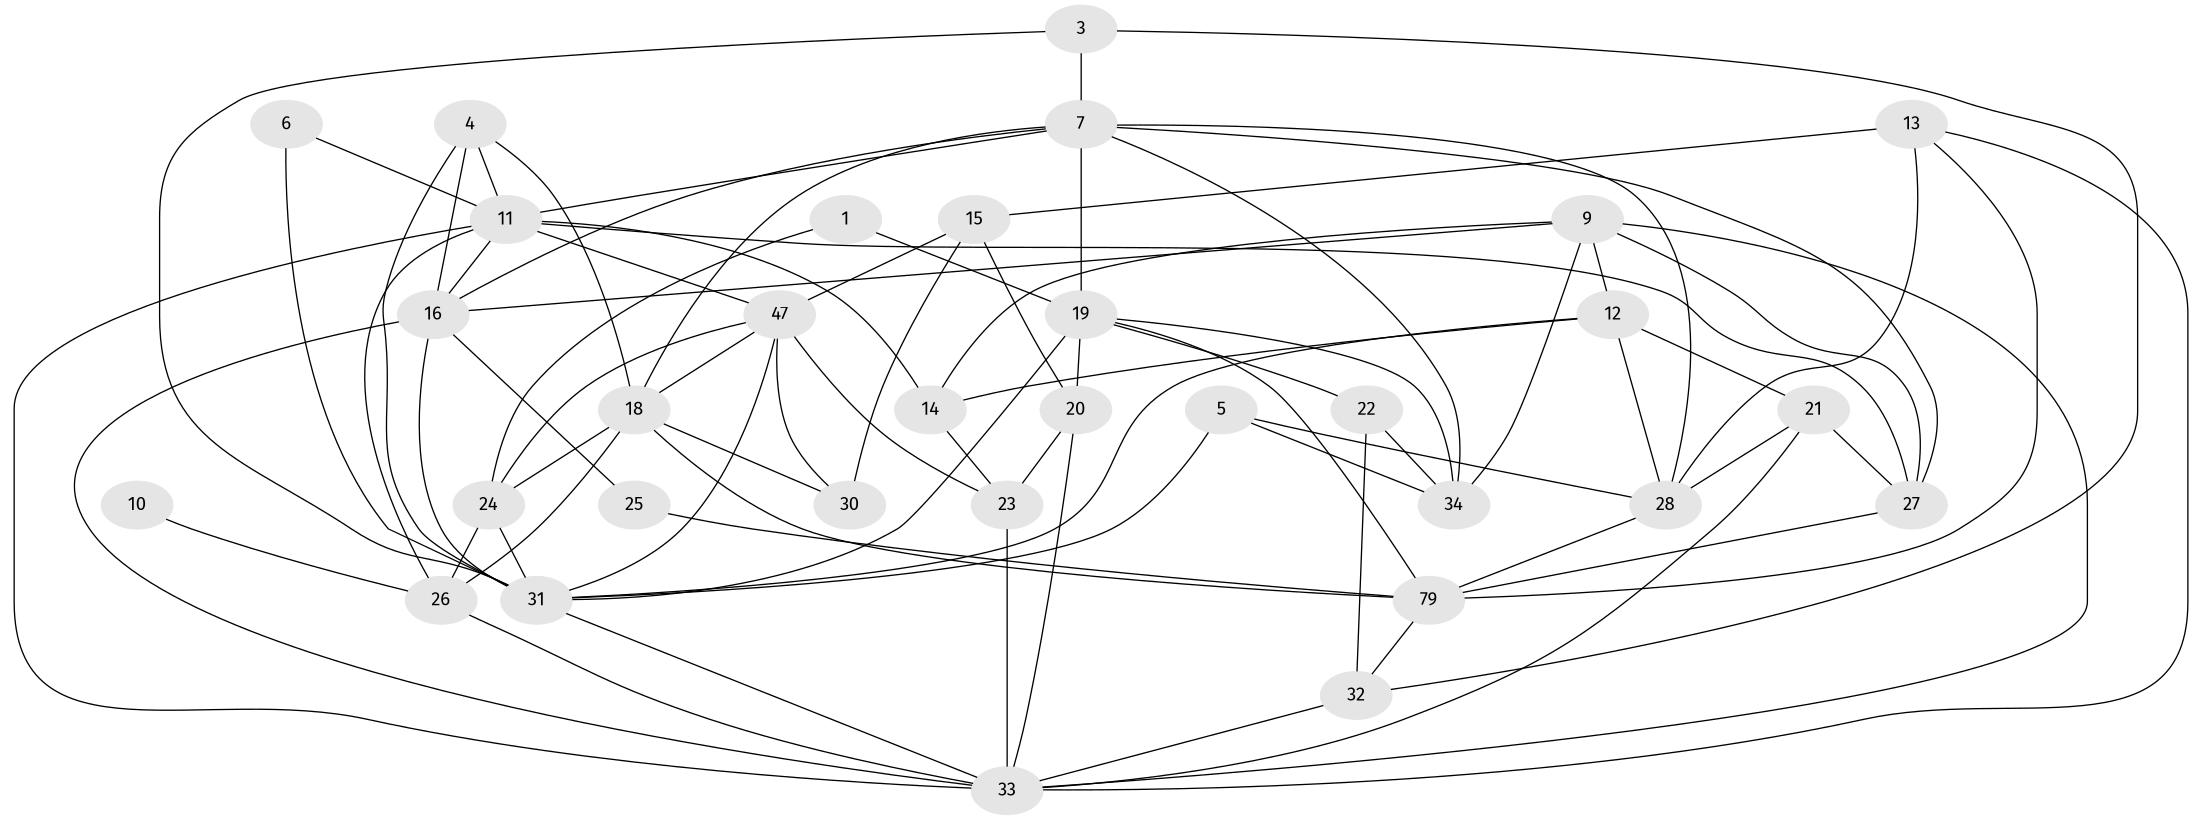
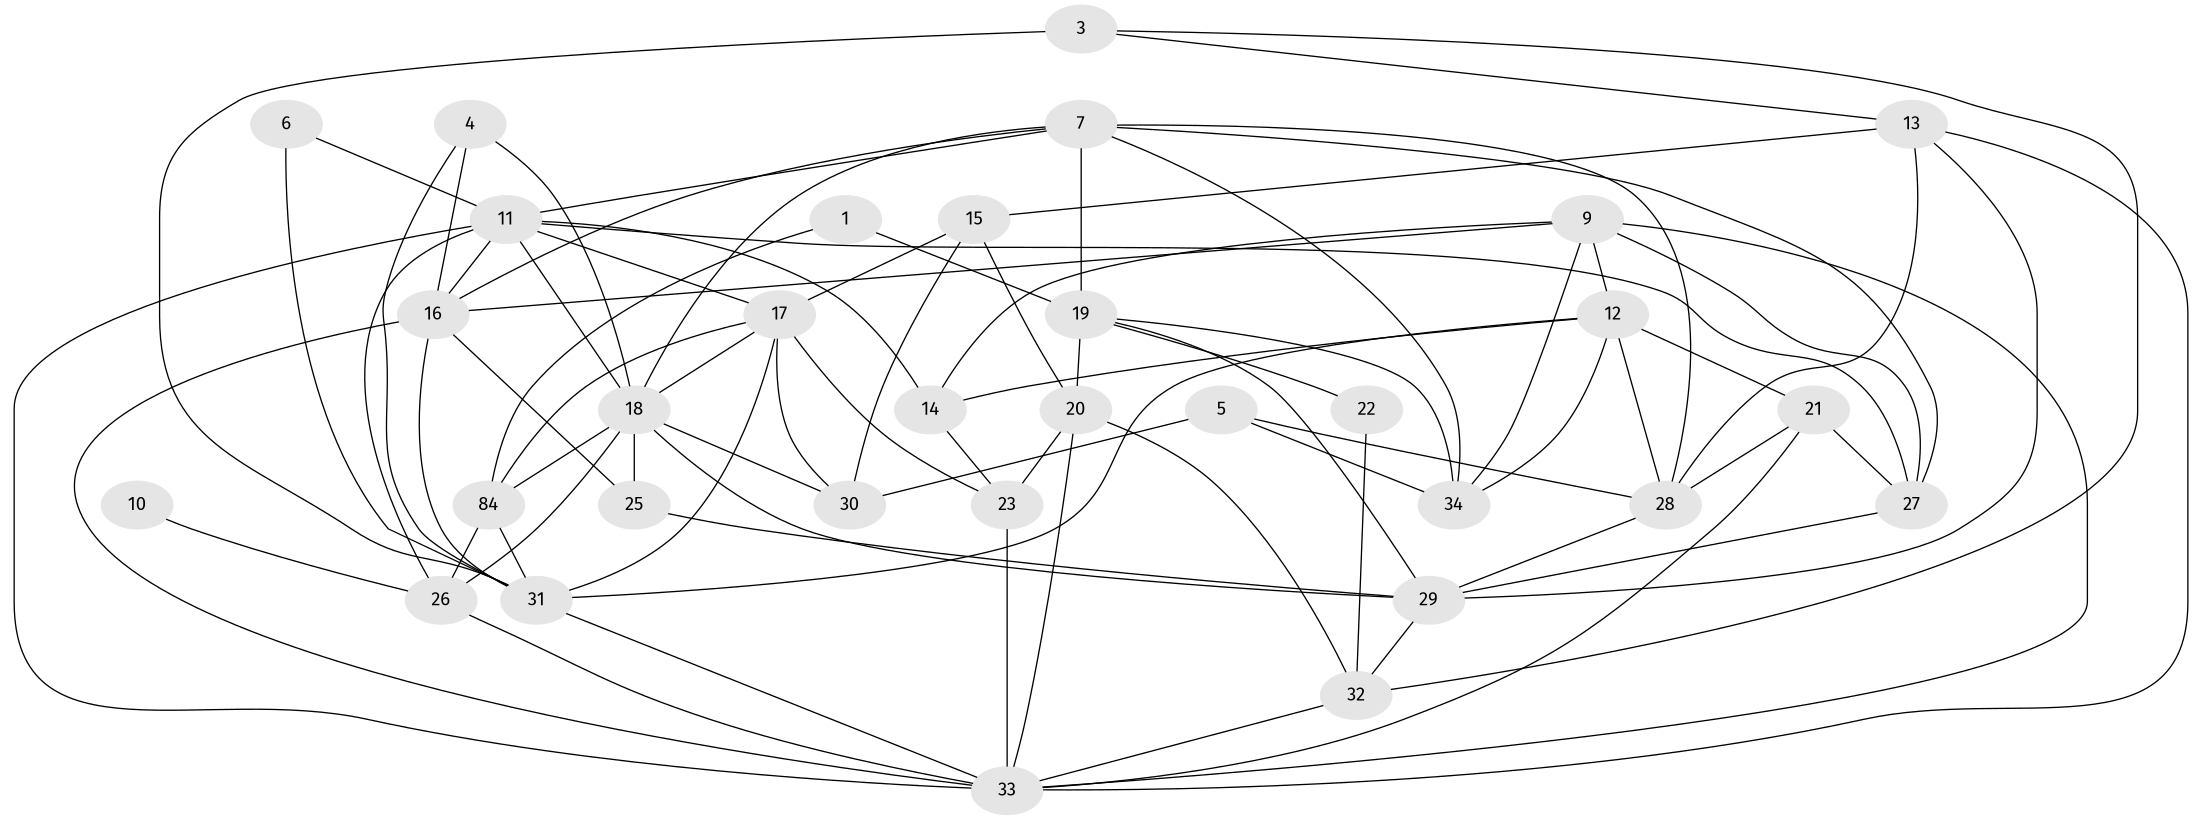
edge "3" -- "7": now "3" -- "13"
edge "4" -- "11": now "18" -- "11"
node "47": label "47" -> "17"
edge "18" -- "25": added
edge "22" -- "34": now "12" -- "34"
node "24": label "24" -> "84"
edge "20" -- "32": added
edge "19" -- "31": removed
edge "5" -- "31": now "5" -- "30"
node "79": label "79" -> "29"
